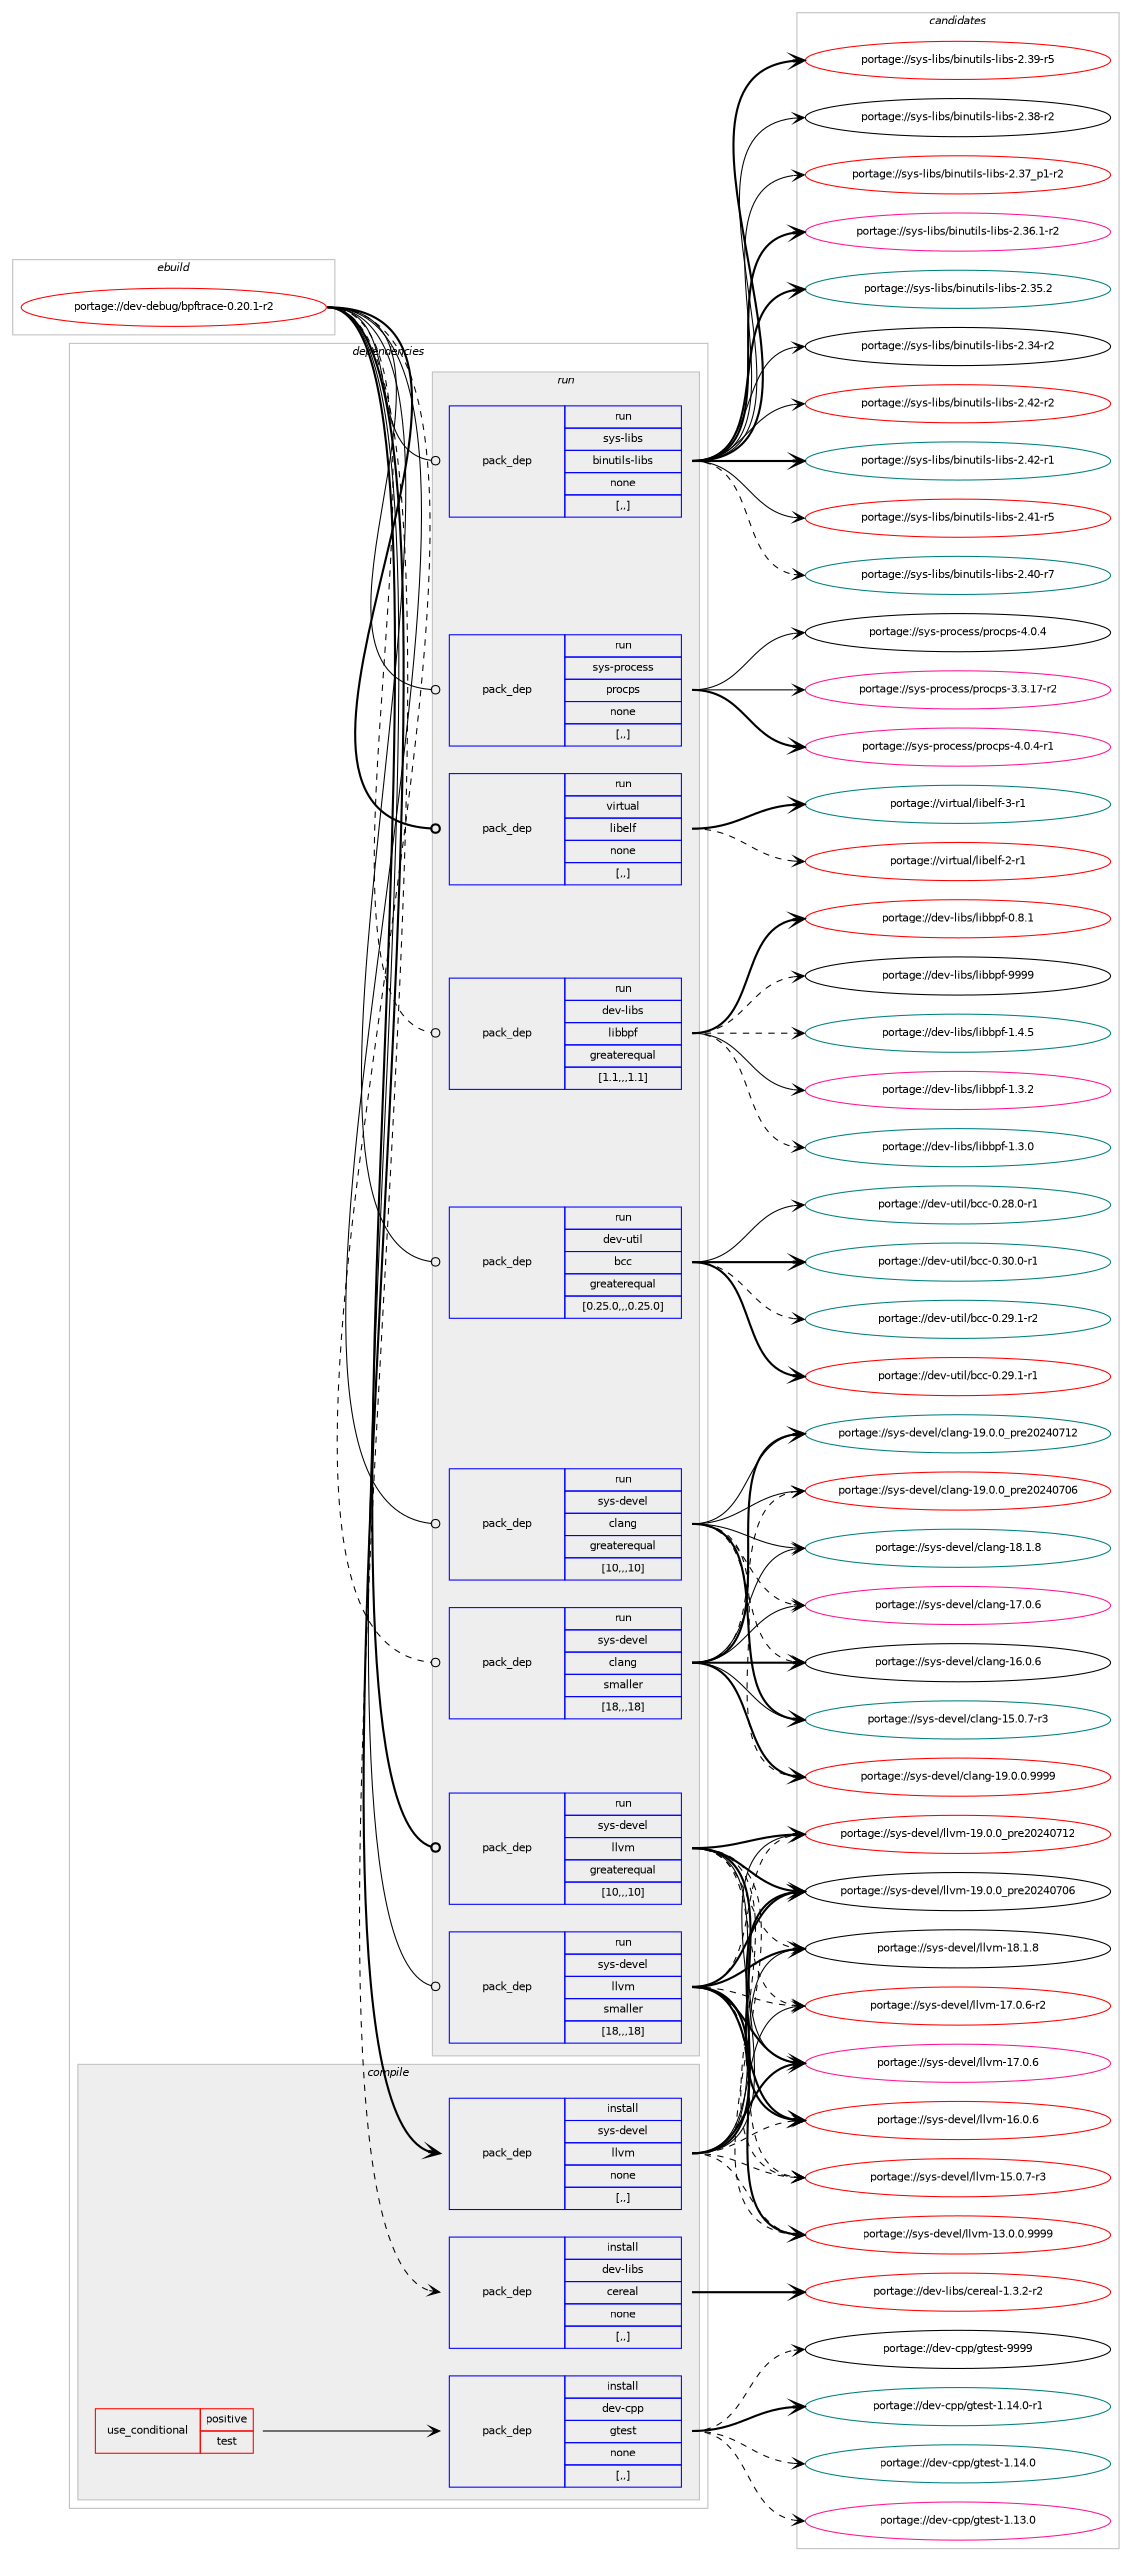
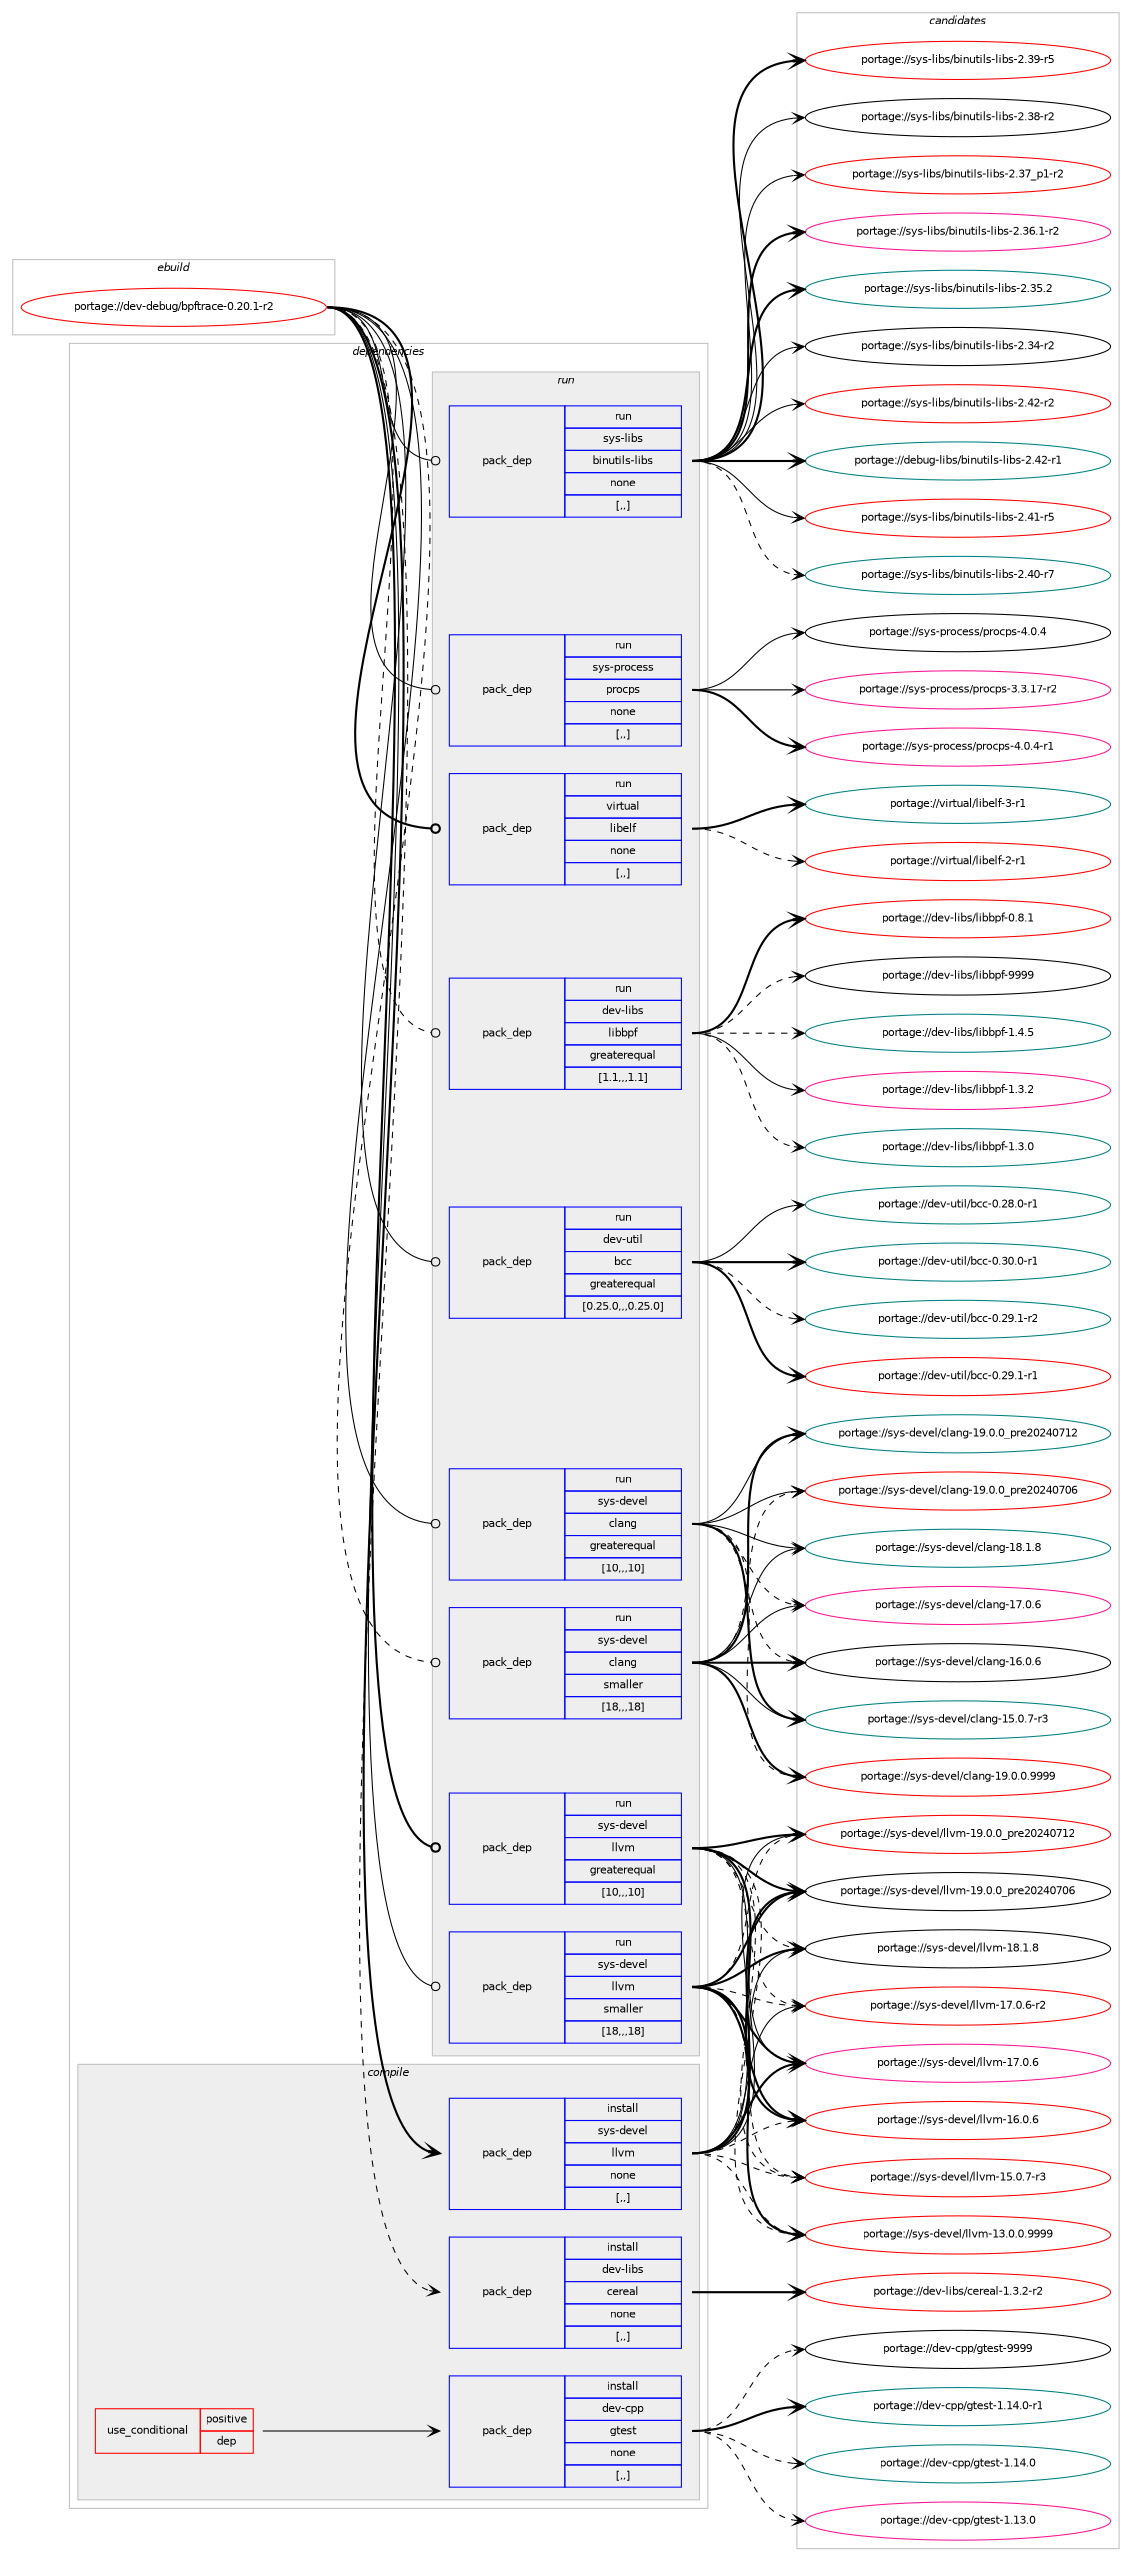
node "portage://sys-libs/binutils-libs-2.42-r1": label "portage://sys-libs/binutils-libs-2.42-r1" -> "portage://debug-libs/binutils-libs-2.42-r1"
node "use_conditional": text "test" -> "dep"
